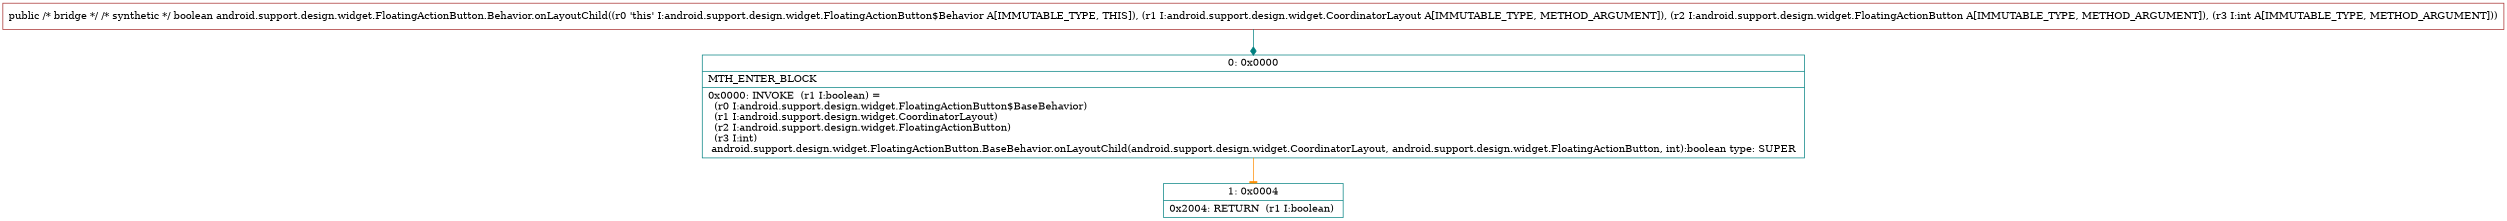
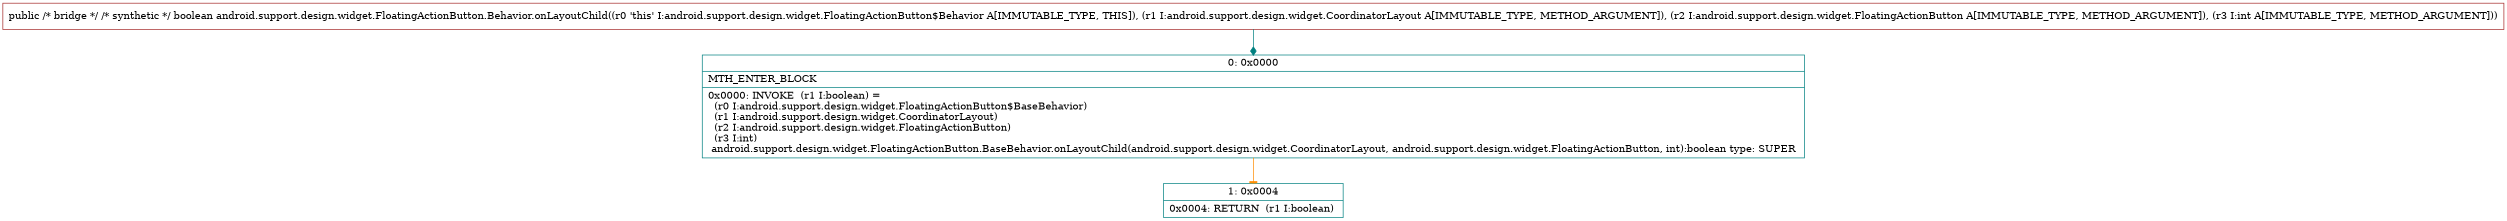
node "1: 0x0004": text "0x2004: RETURN  (r1 I:boolean)" -> "0x0004: RETURN  (r1 I:boolean)"
